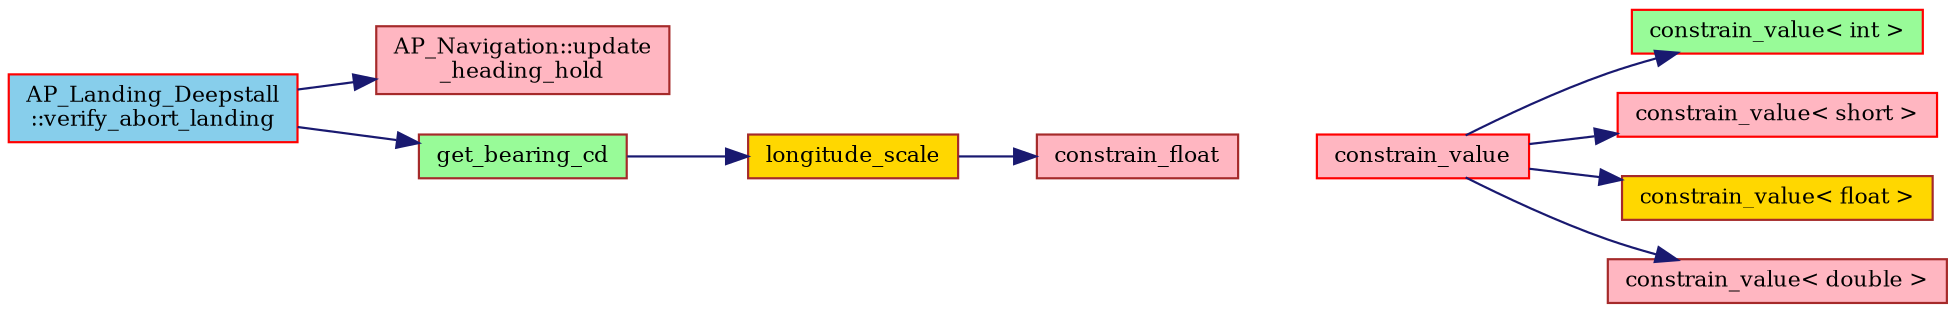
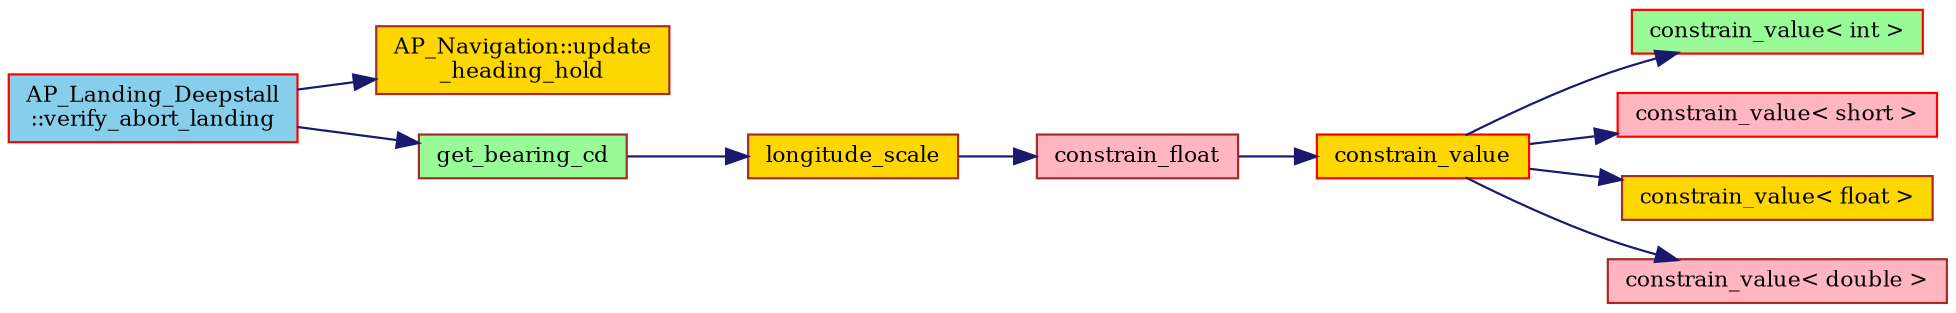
node "AP_Navigation::update _heading_hold": fillcolor lightpink -> gold
edge "constrain_float" -> "constrain_value": added
node "constrain_value": fillcolor lightpink -> gold
